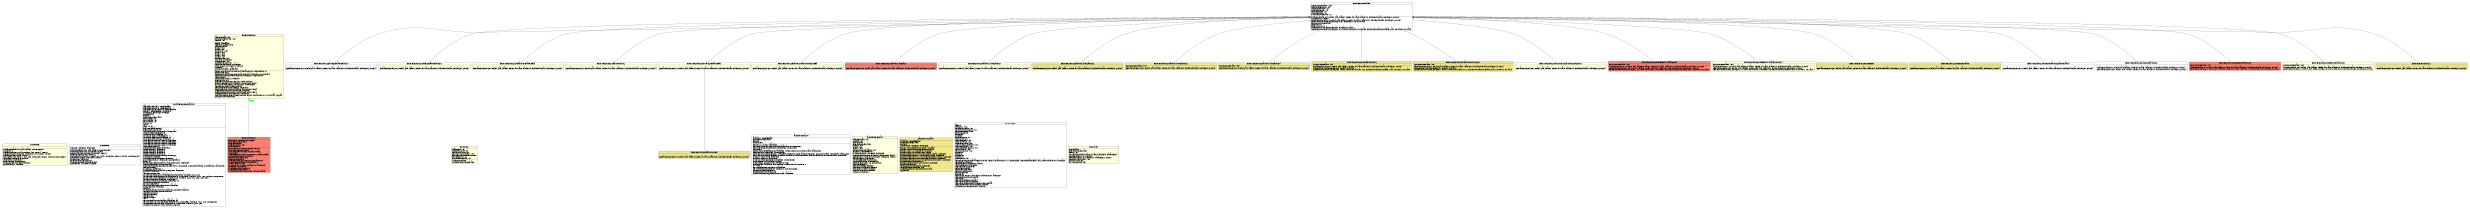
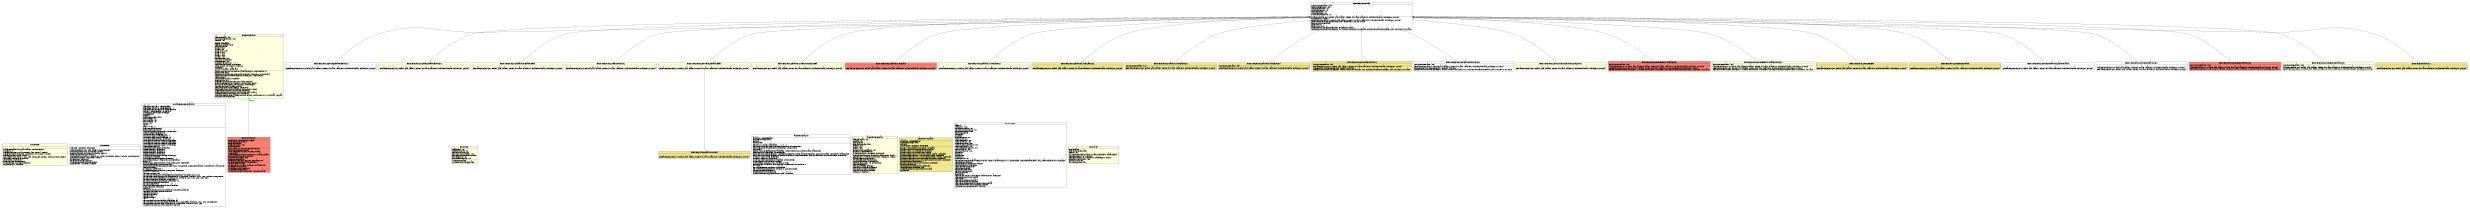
node "HTTP1_Request_CC_URI_Case_Insentivity_opt1": fillcolor khaki -> white
